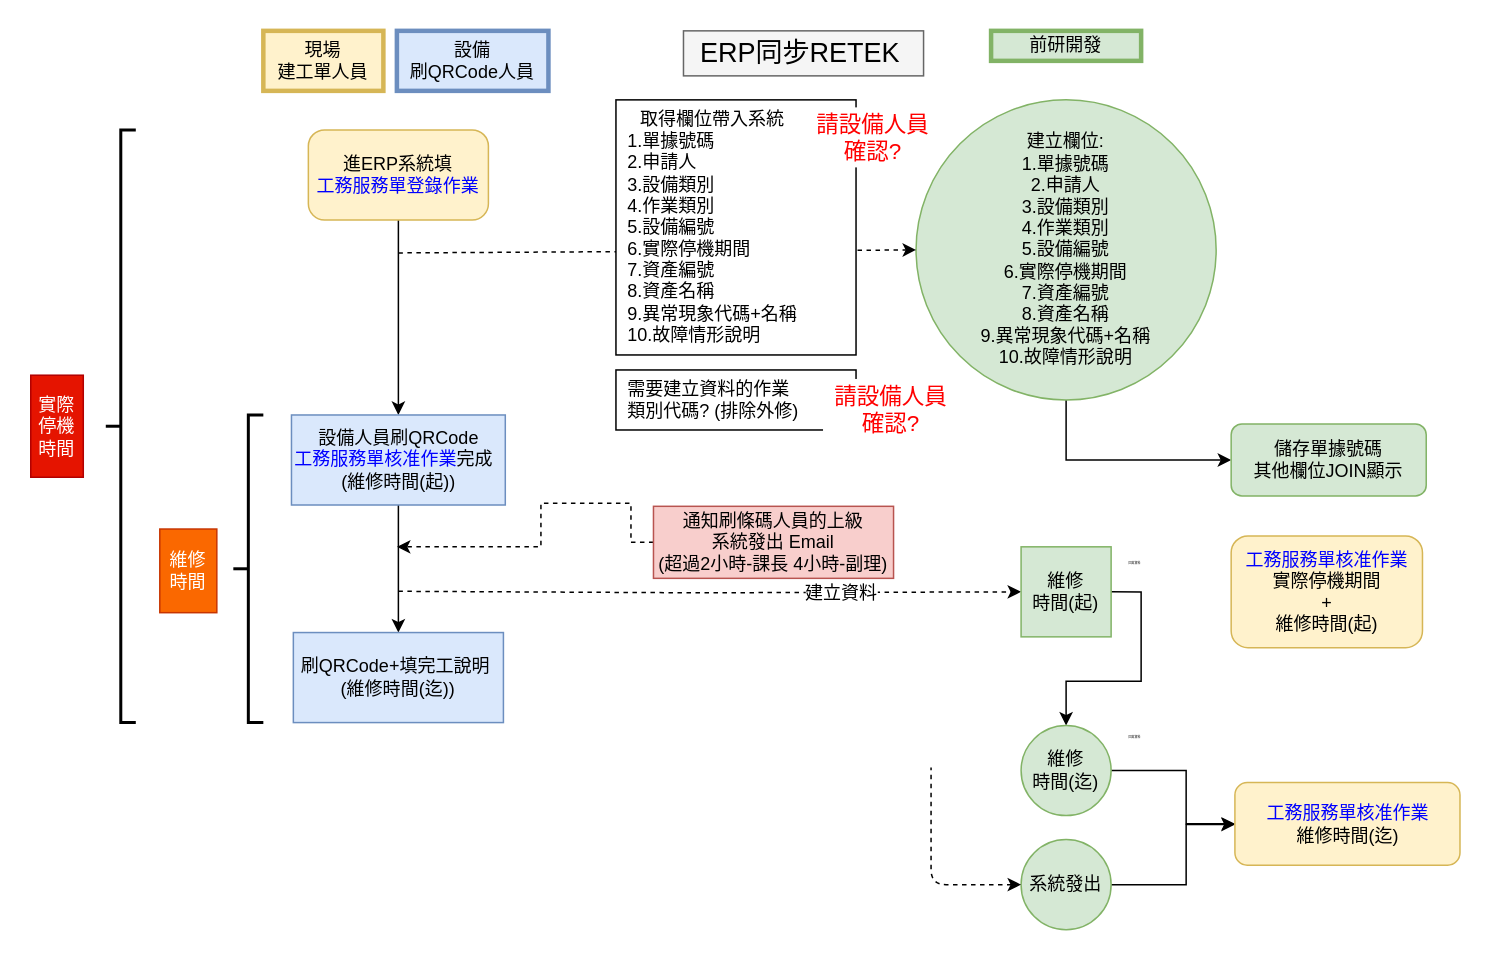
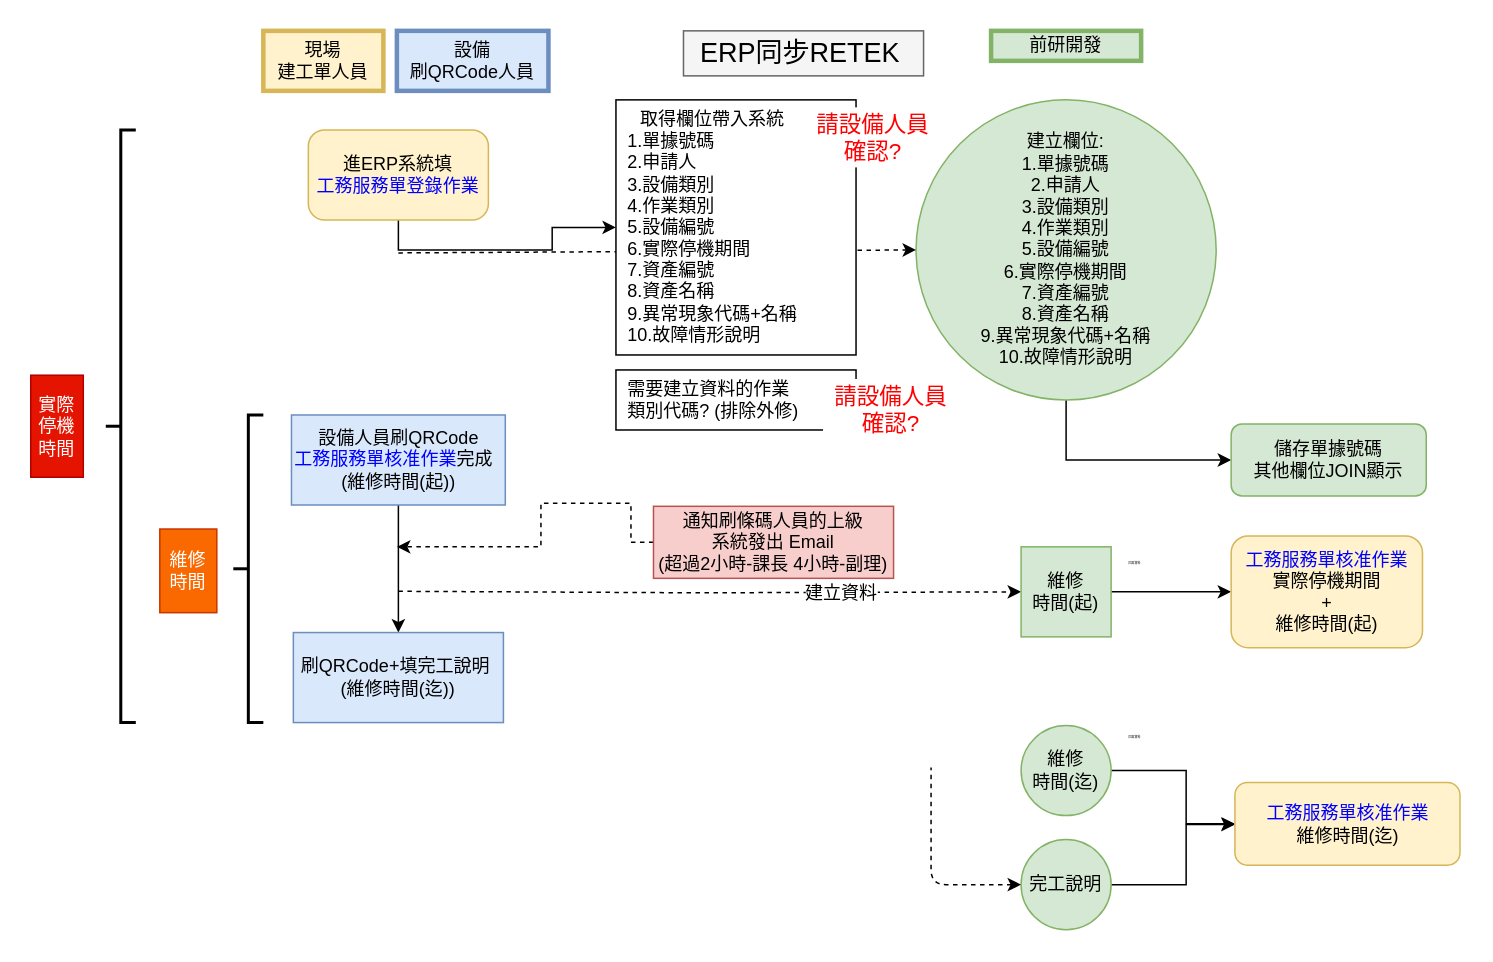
edge "進ERP系統填 工務服務單登錄作業" -> "設備人員刷QRCode 工務服務單核准作業完成 (維修時間(起))": now "進ERP系統填 工務服務單登錄作業" -> "取得欄位帶入系統 1.單據號碼 2.申請人 3.設備類別 4.作業類別 5.設備編號 6.實際停機期間 7.資產編號 8.資產名稱 9.異常現象代碼+名稱 10.故障情形說明"
edge "維修 時間(起)" -> "維修 時間(迄)": now "維修 時間(起)" -> "工務服務單核准作業 實際停機期間 + 維修時間(起)"
node "系統發出": label "系統發出" -> "完工說明"
